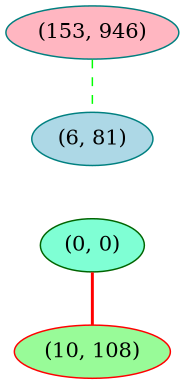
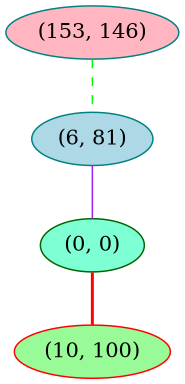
node "(153, 946)": label "(153, 946)" -> "(153, 146)"
edge "(6, 81)" -- "(0, 0)": added
node "(10, 108)": label "(10, 108)" -> "(10, 100)"
